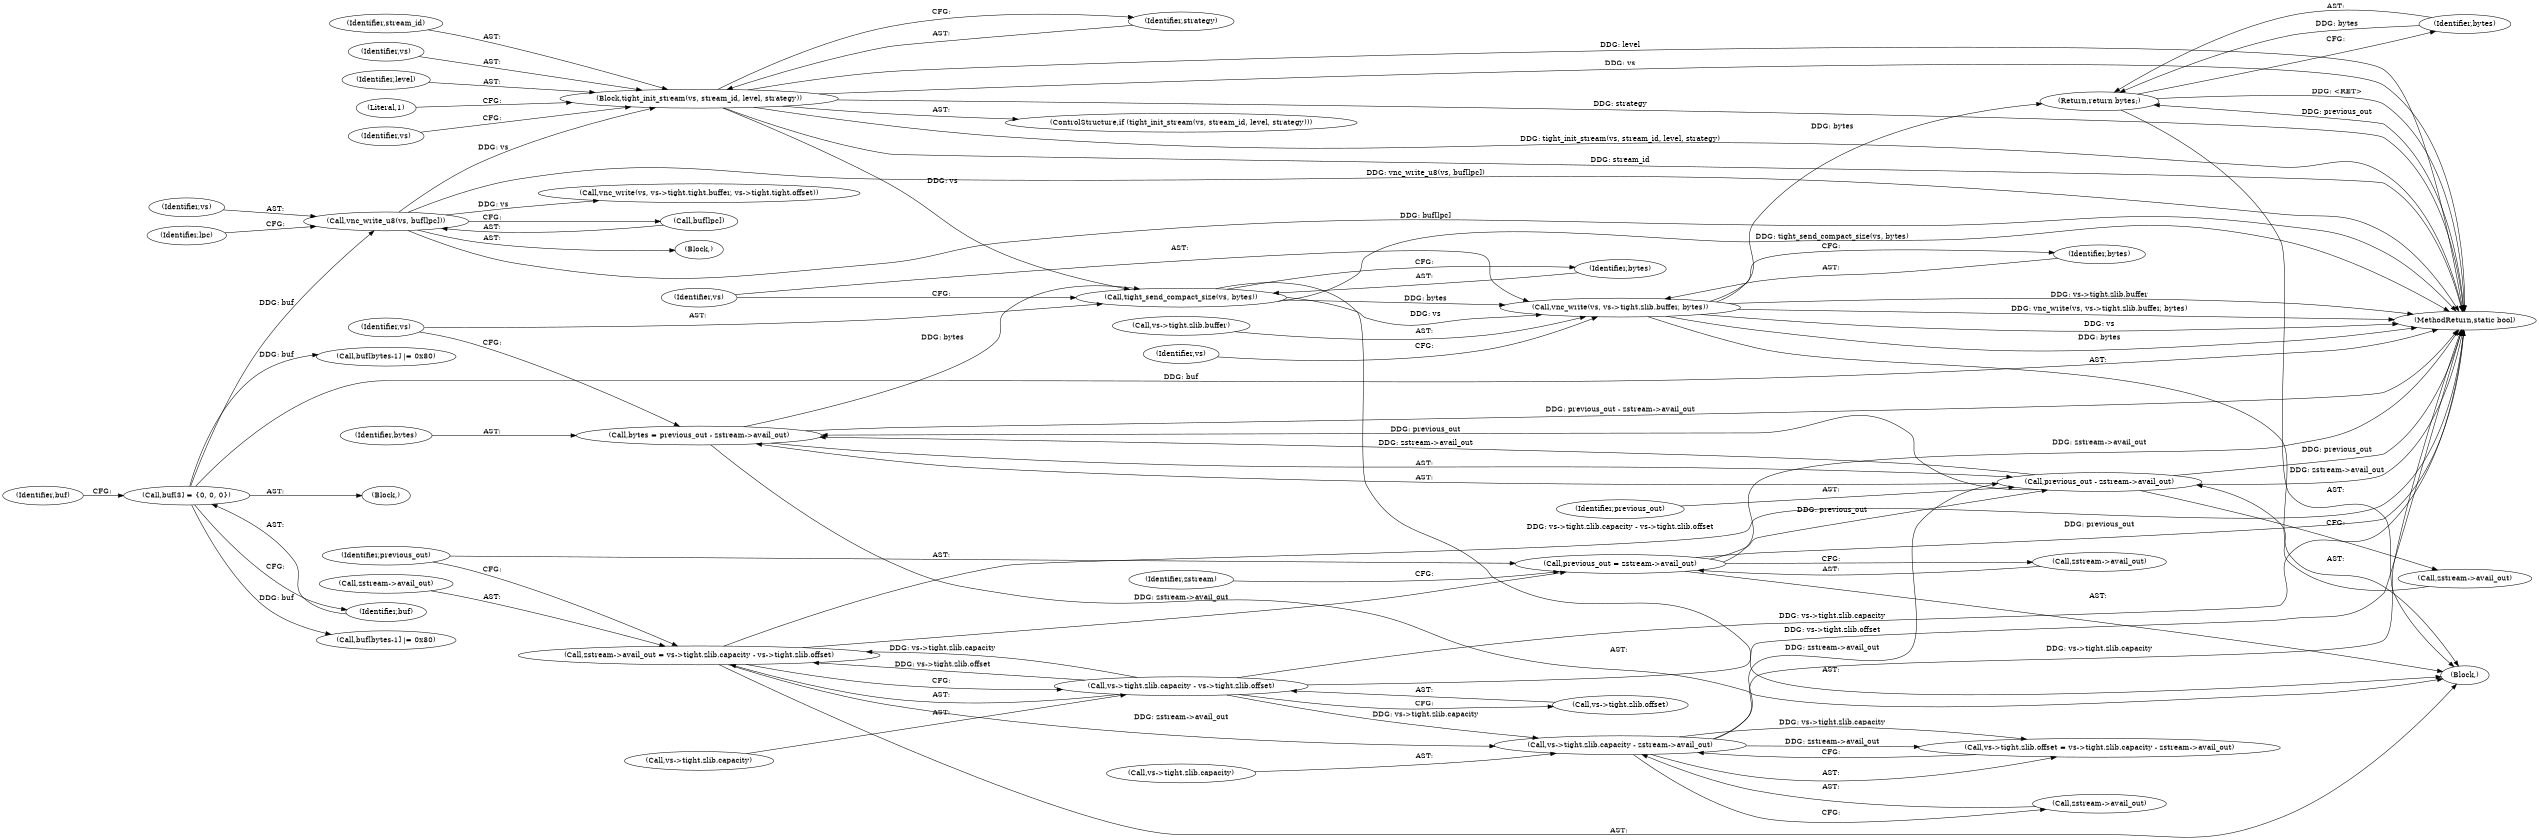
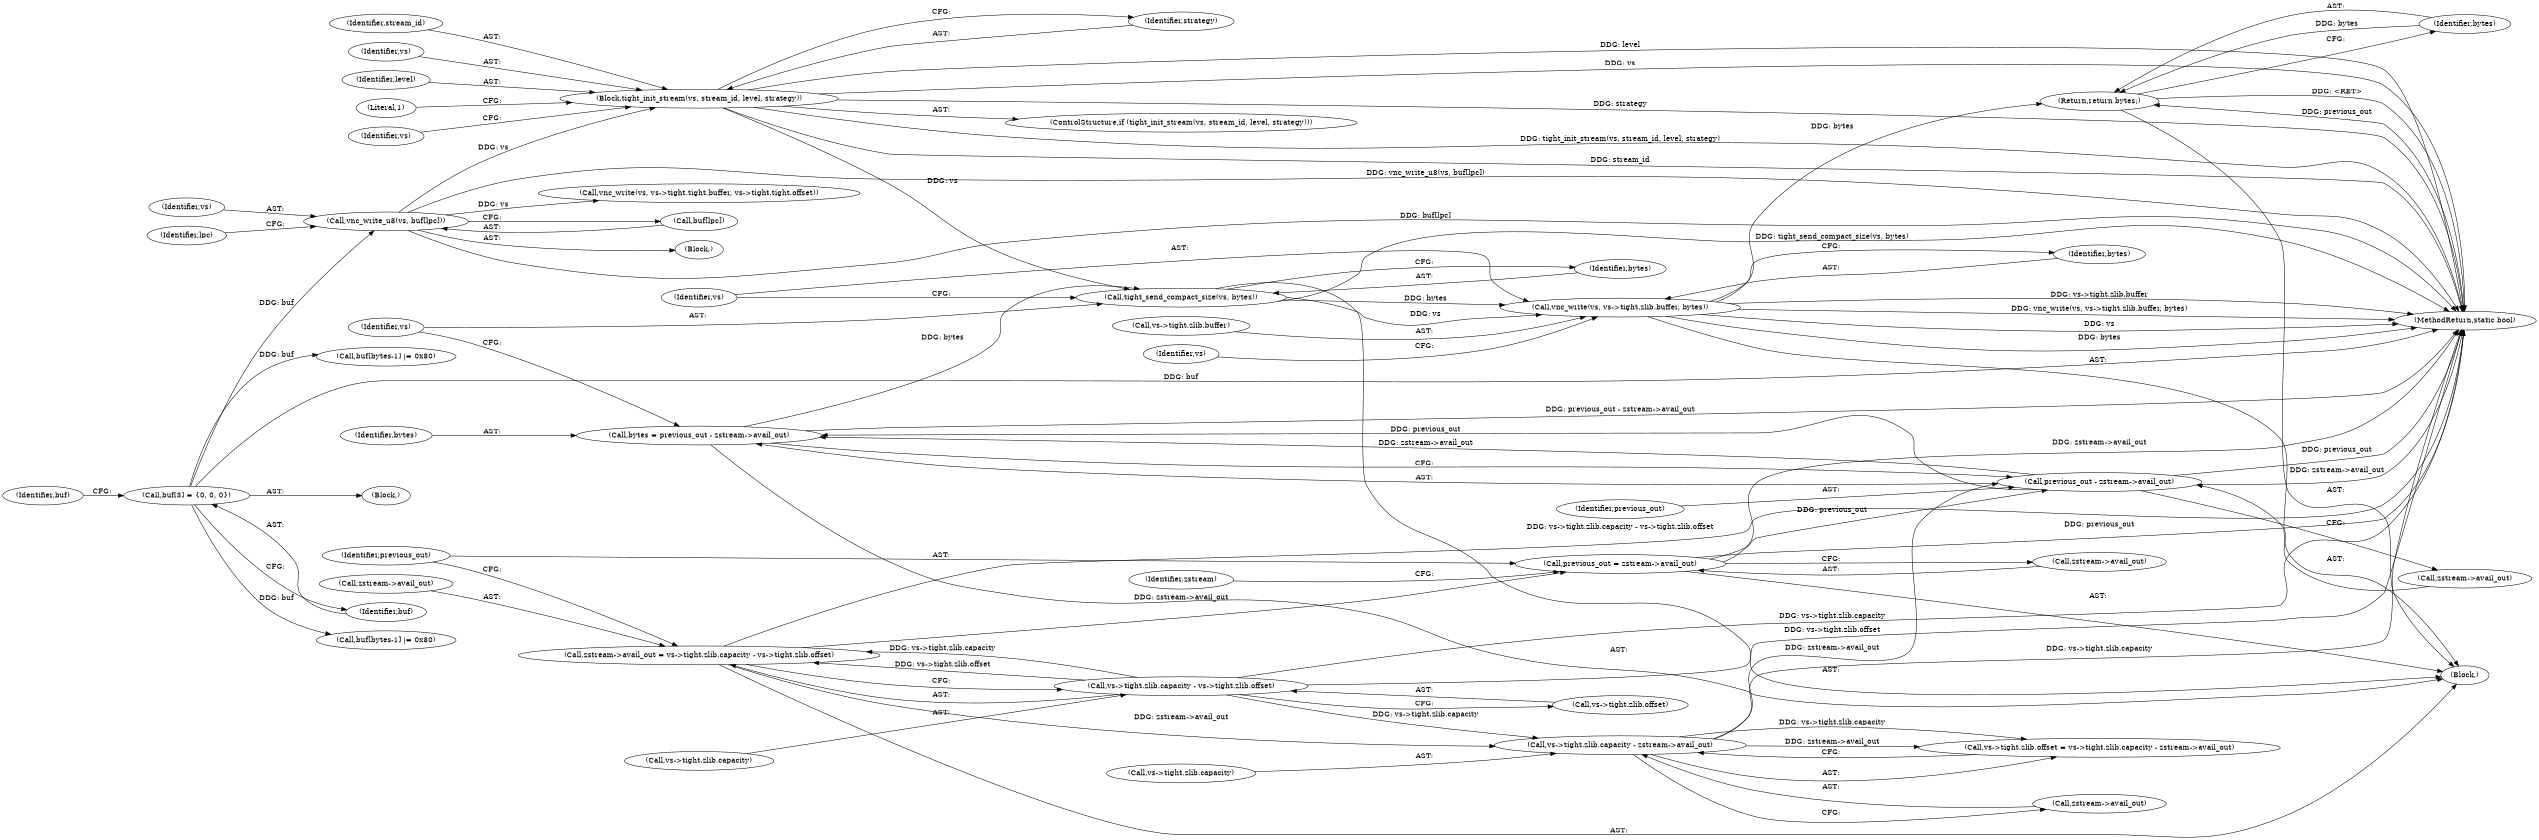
edge "(Call,bytes = previous_out - zstream->avail_out)" -> "(Call,previous_out - zstream->avail_out)": label "AST: " -> "CFG: "
